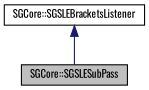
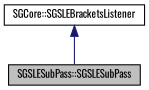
node "SGCore::SGSLESubPass": label "SGCore::SGSLESubPass" -> "SGSLESubPass::SGSLESubPass"
